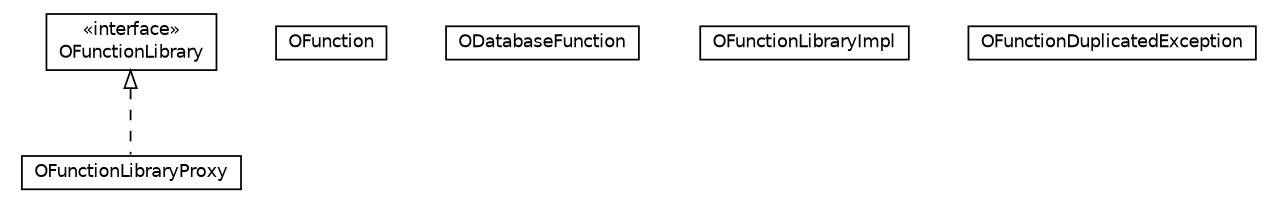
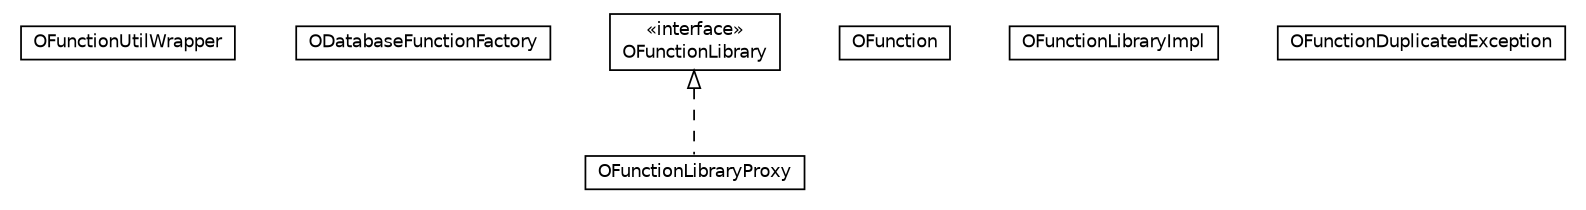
node "OFunctionUtilWrapper": added
node "ODatabaseFunctionFactory": added
node "ODatabaseFunction": removed
